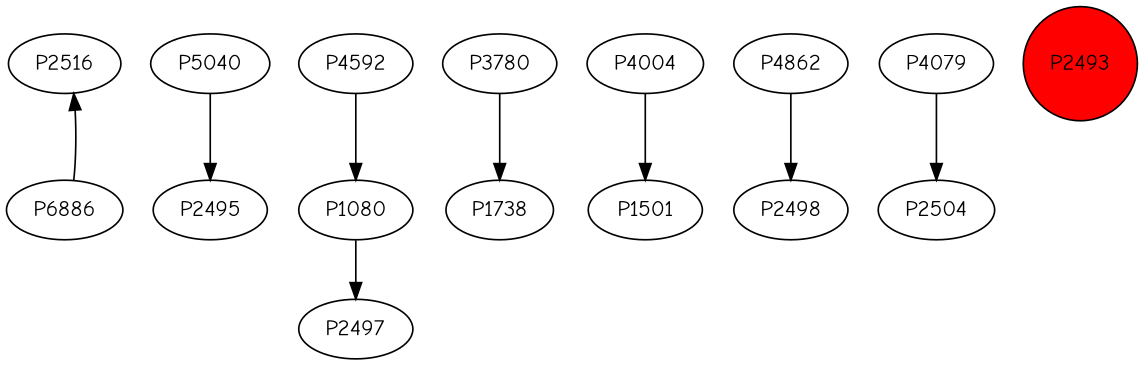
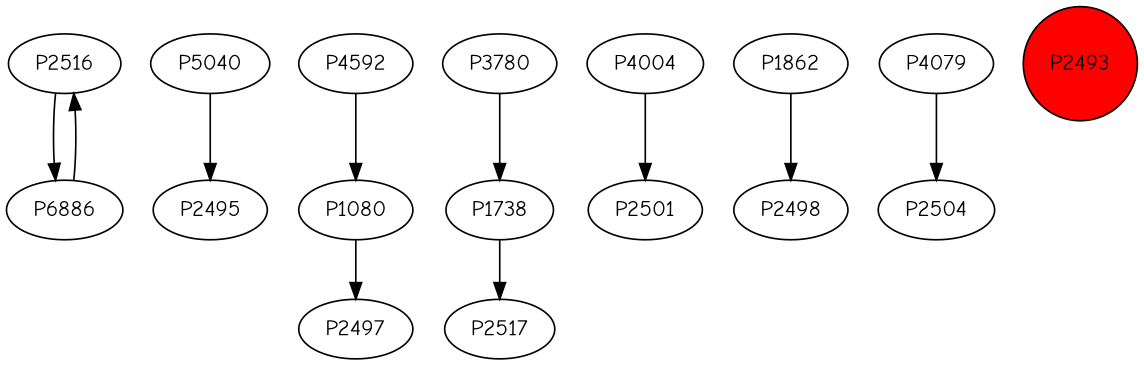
node "P4862": label "P4862" -> "P1862"
edge "P2516" -> "P6886": added
node "P1501": label "P1501" -> "P2501"
node "P2517": added
